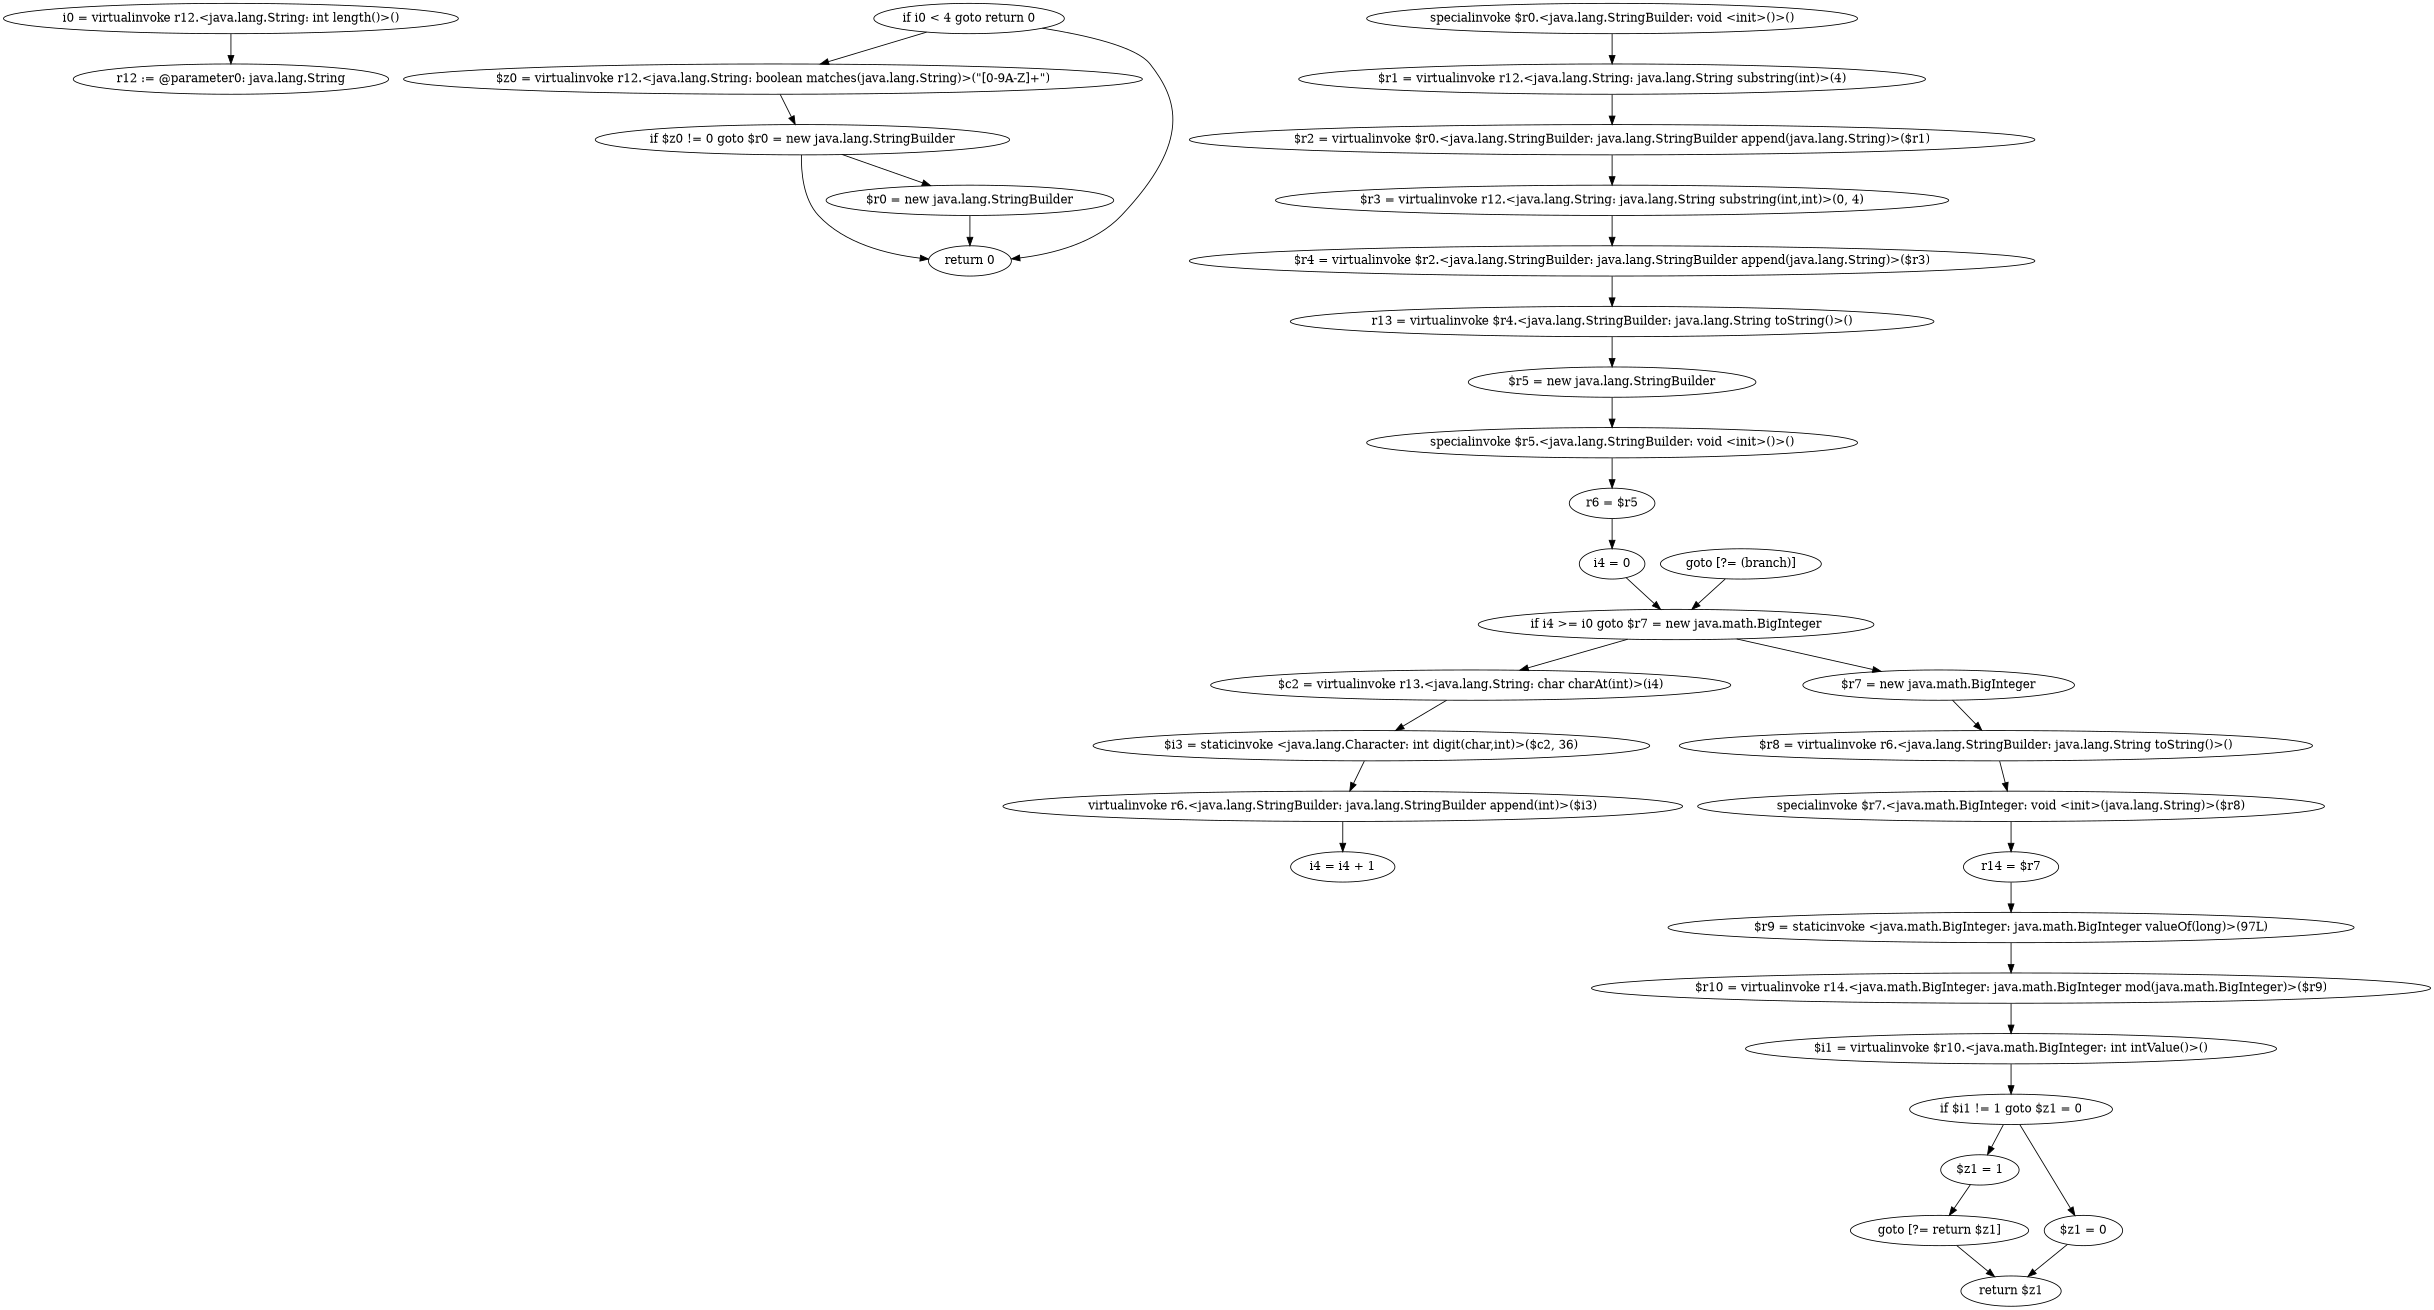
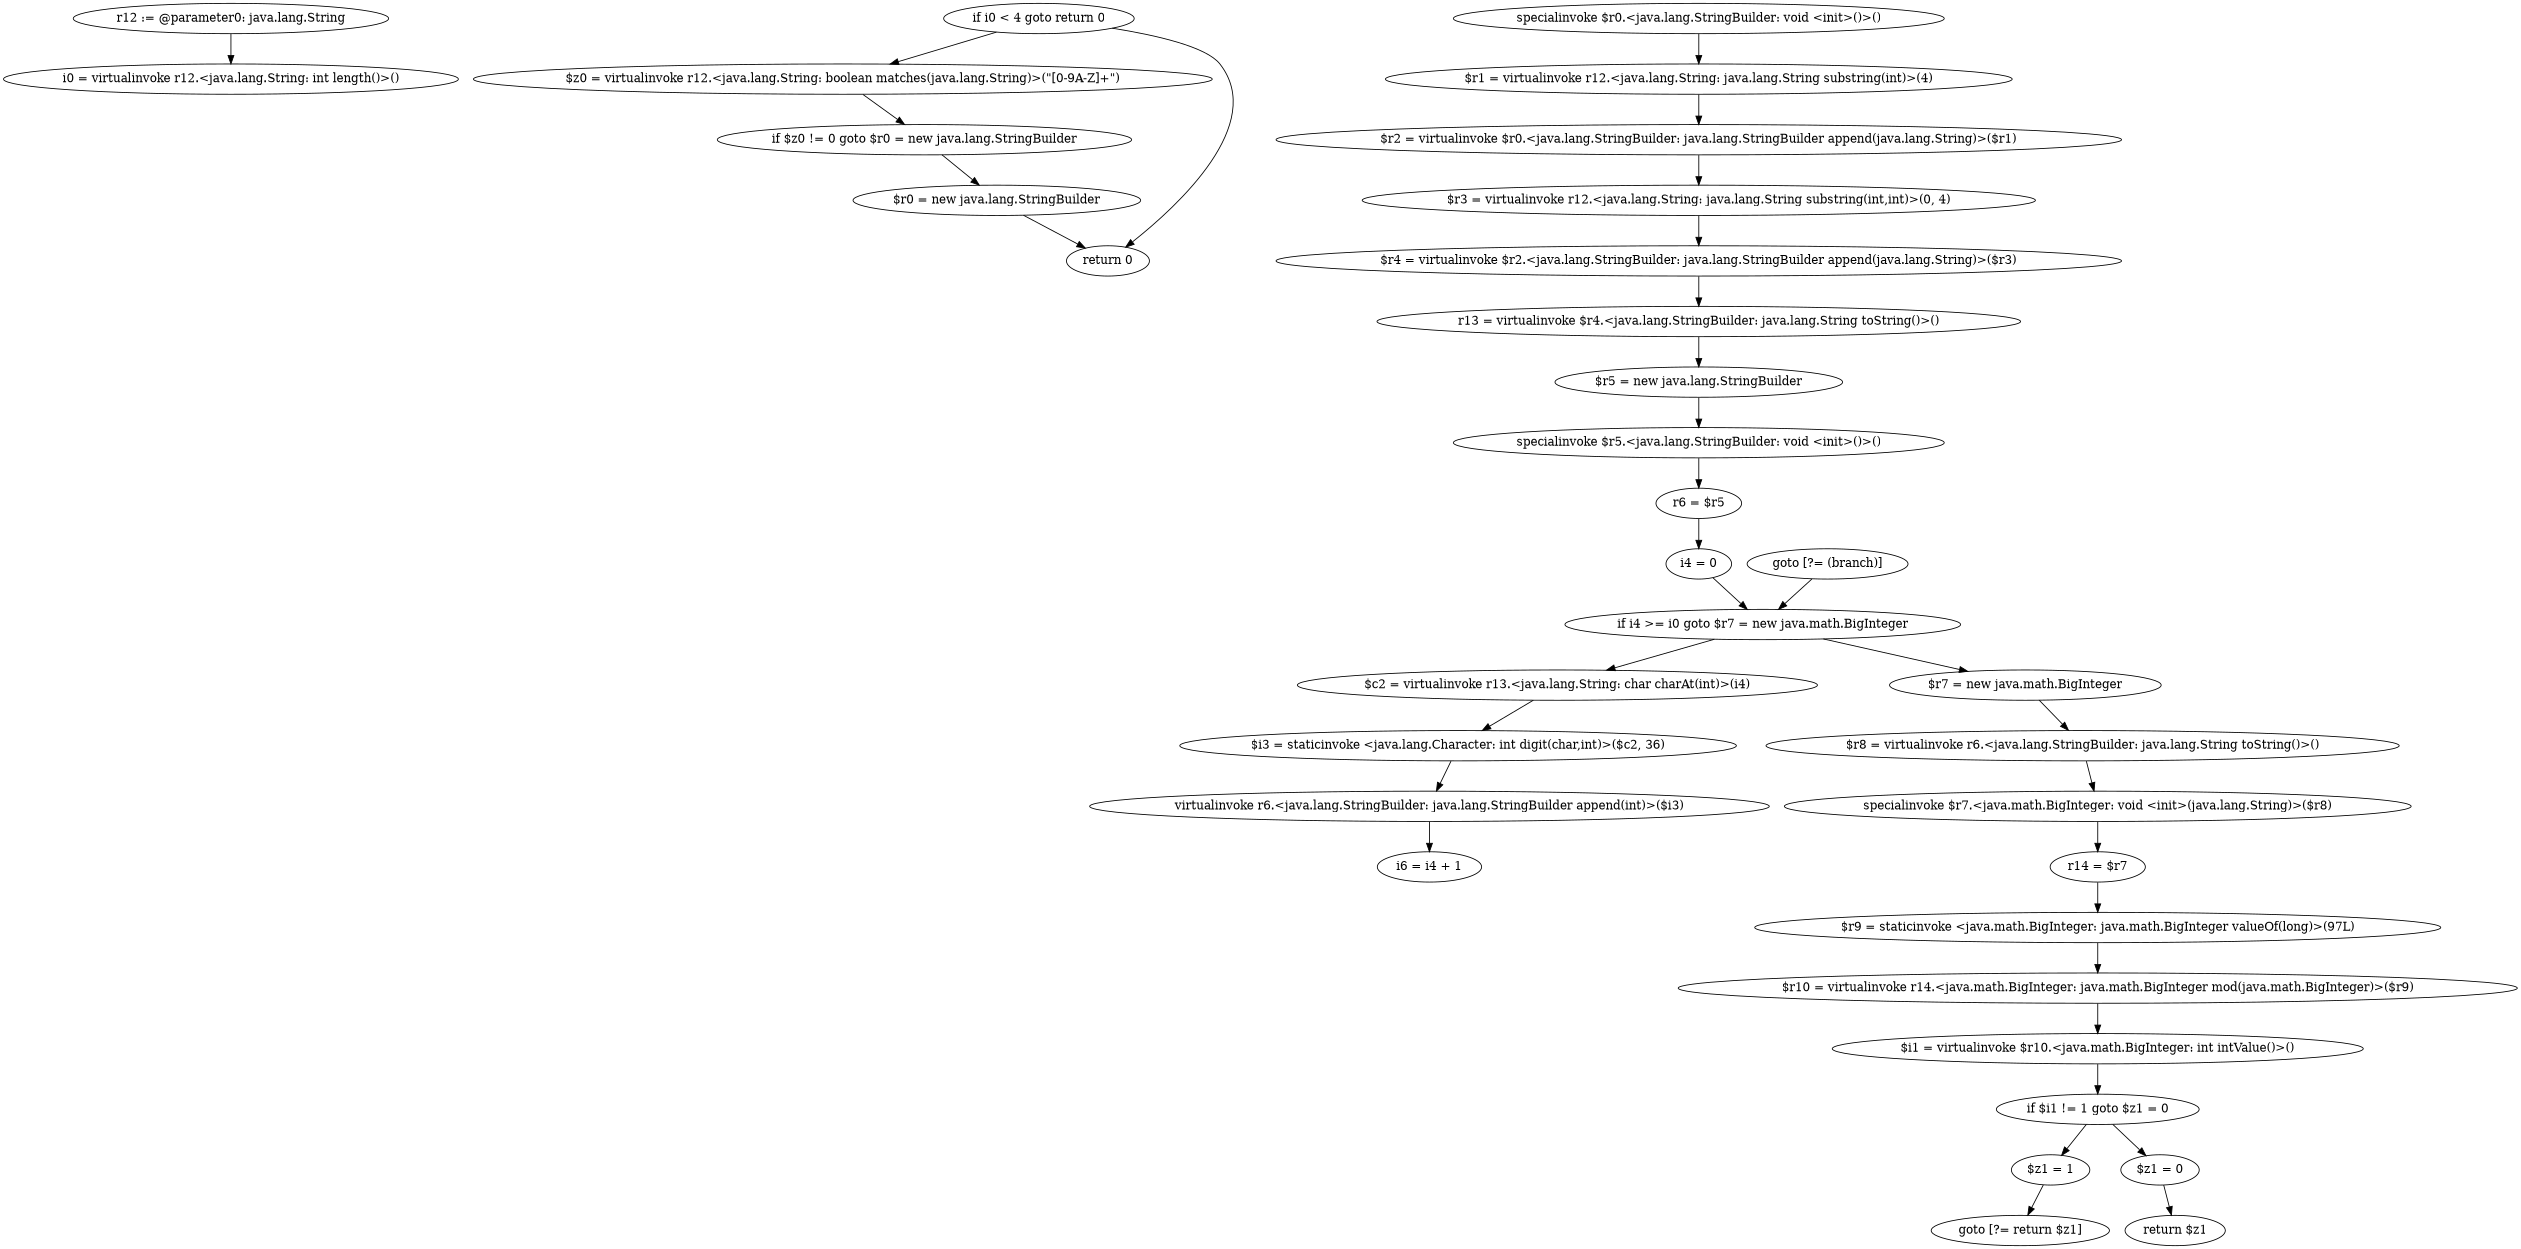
edge "i0 = virtualinvoke r12.<java.lang.String: int length()>()" -> "r12 := @parameter0: java.lang.String": reversed
edge "if $z0 != 0 goto $r0 = new java.lang.StringBuilder" -> "return 0": removed
node "i4 = i4 + 1": label "i4 = i4 + 1" -> "i6 = i4 + 1"
edge "goto [?= return $z1]" -> "return $z1": removed
